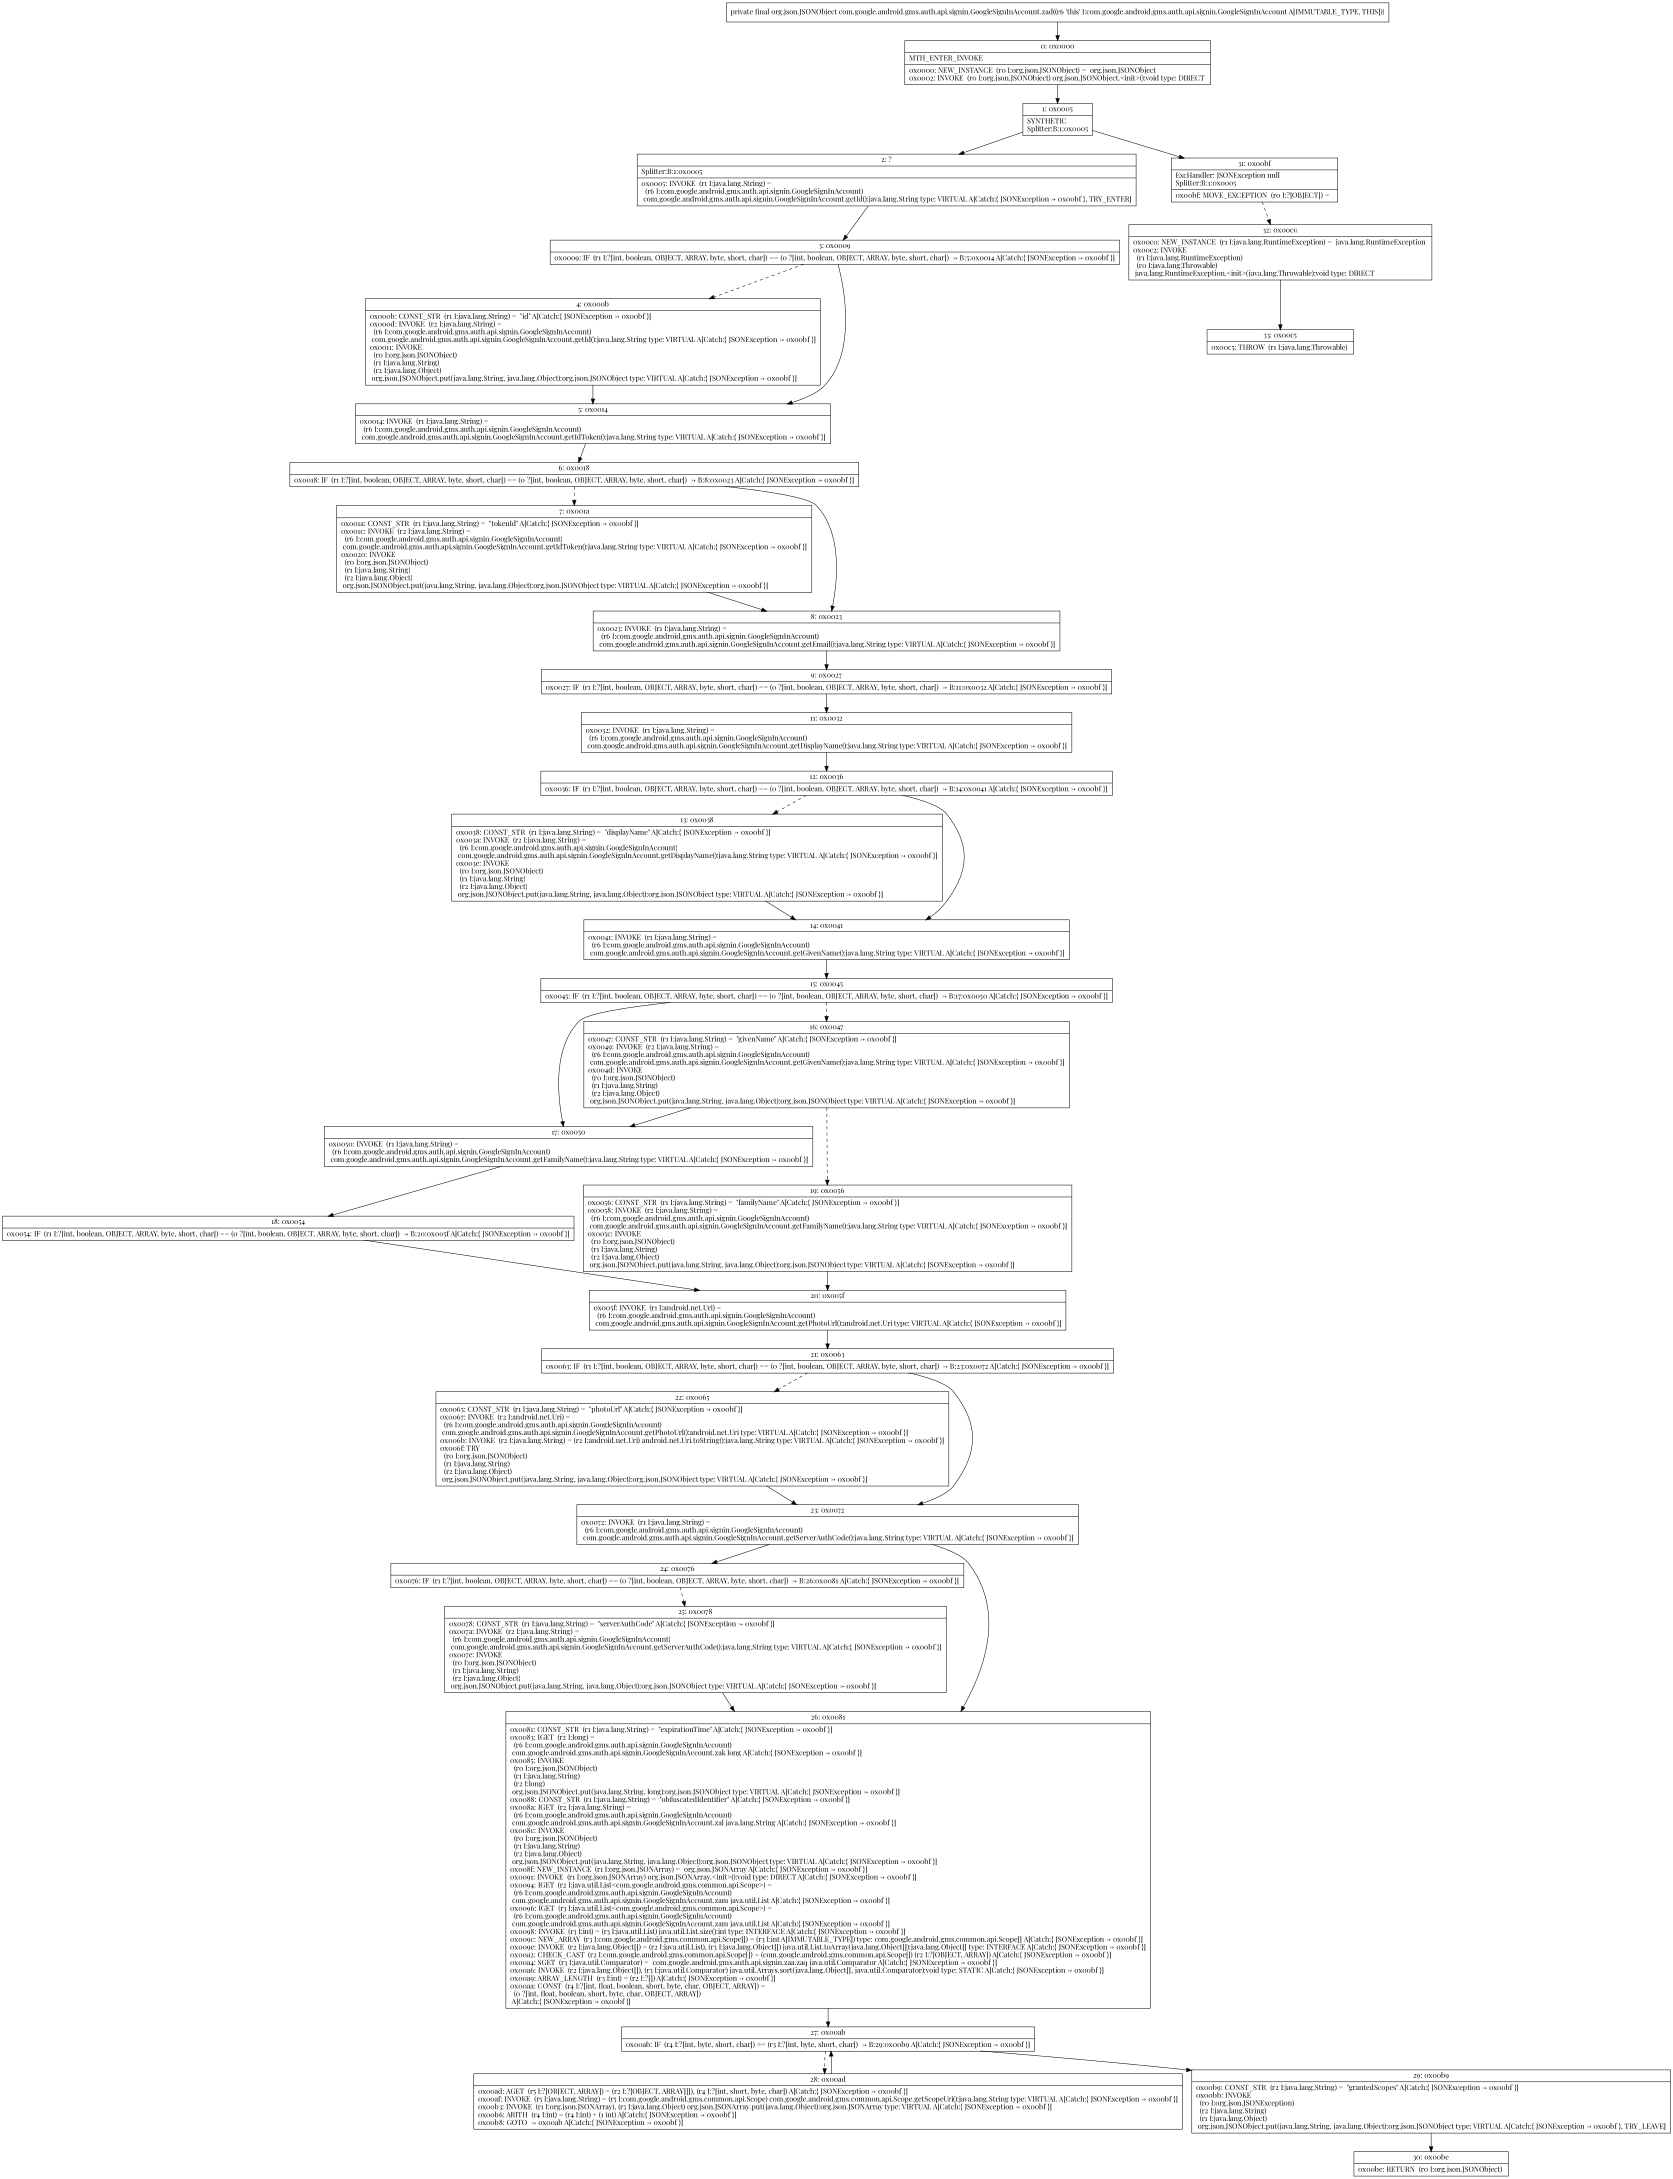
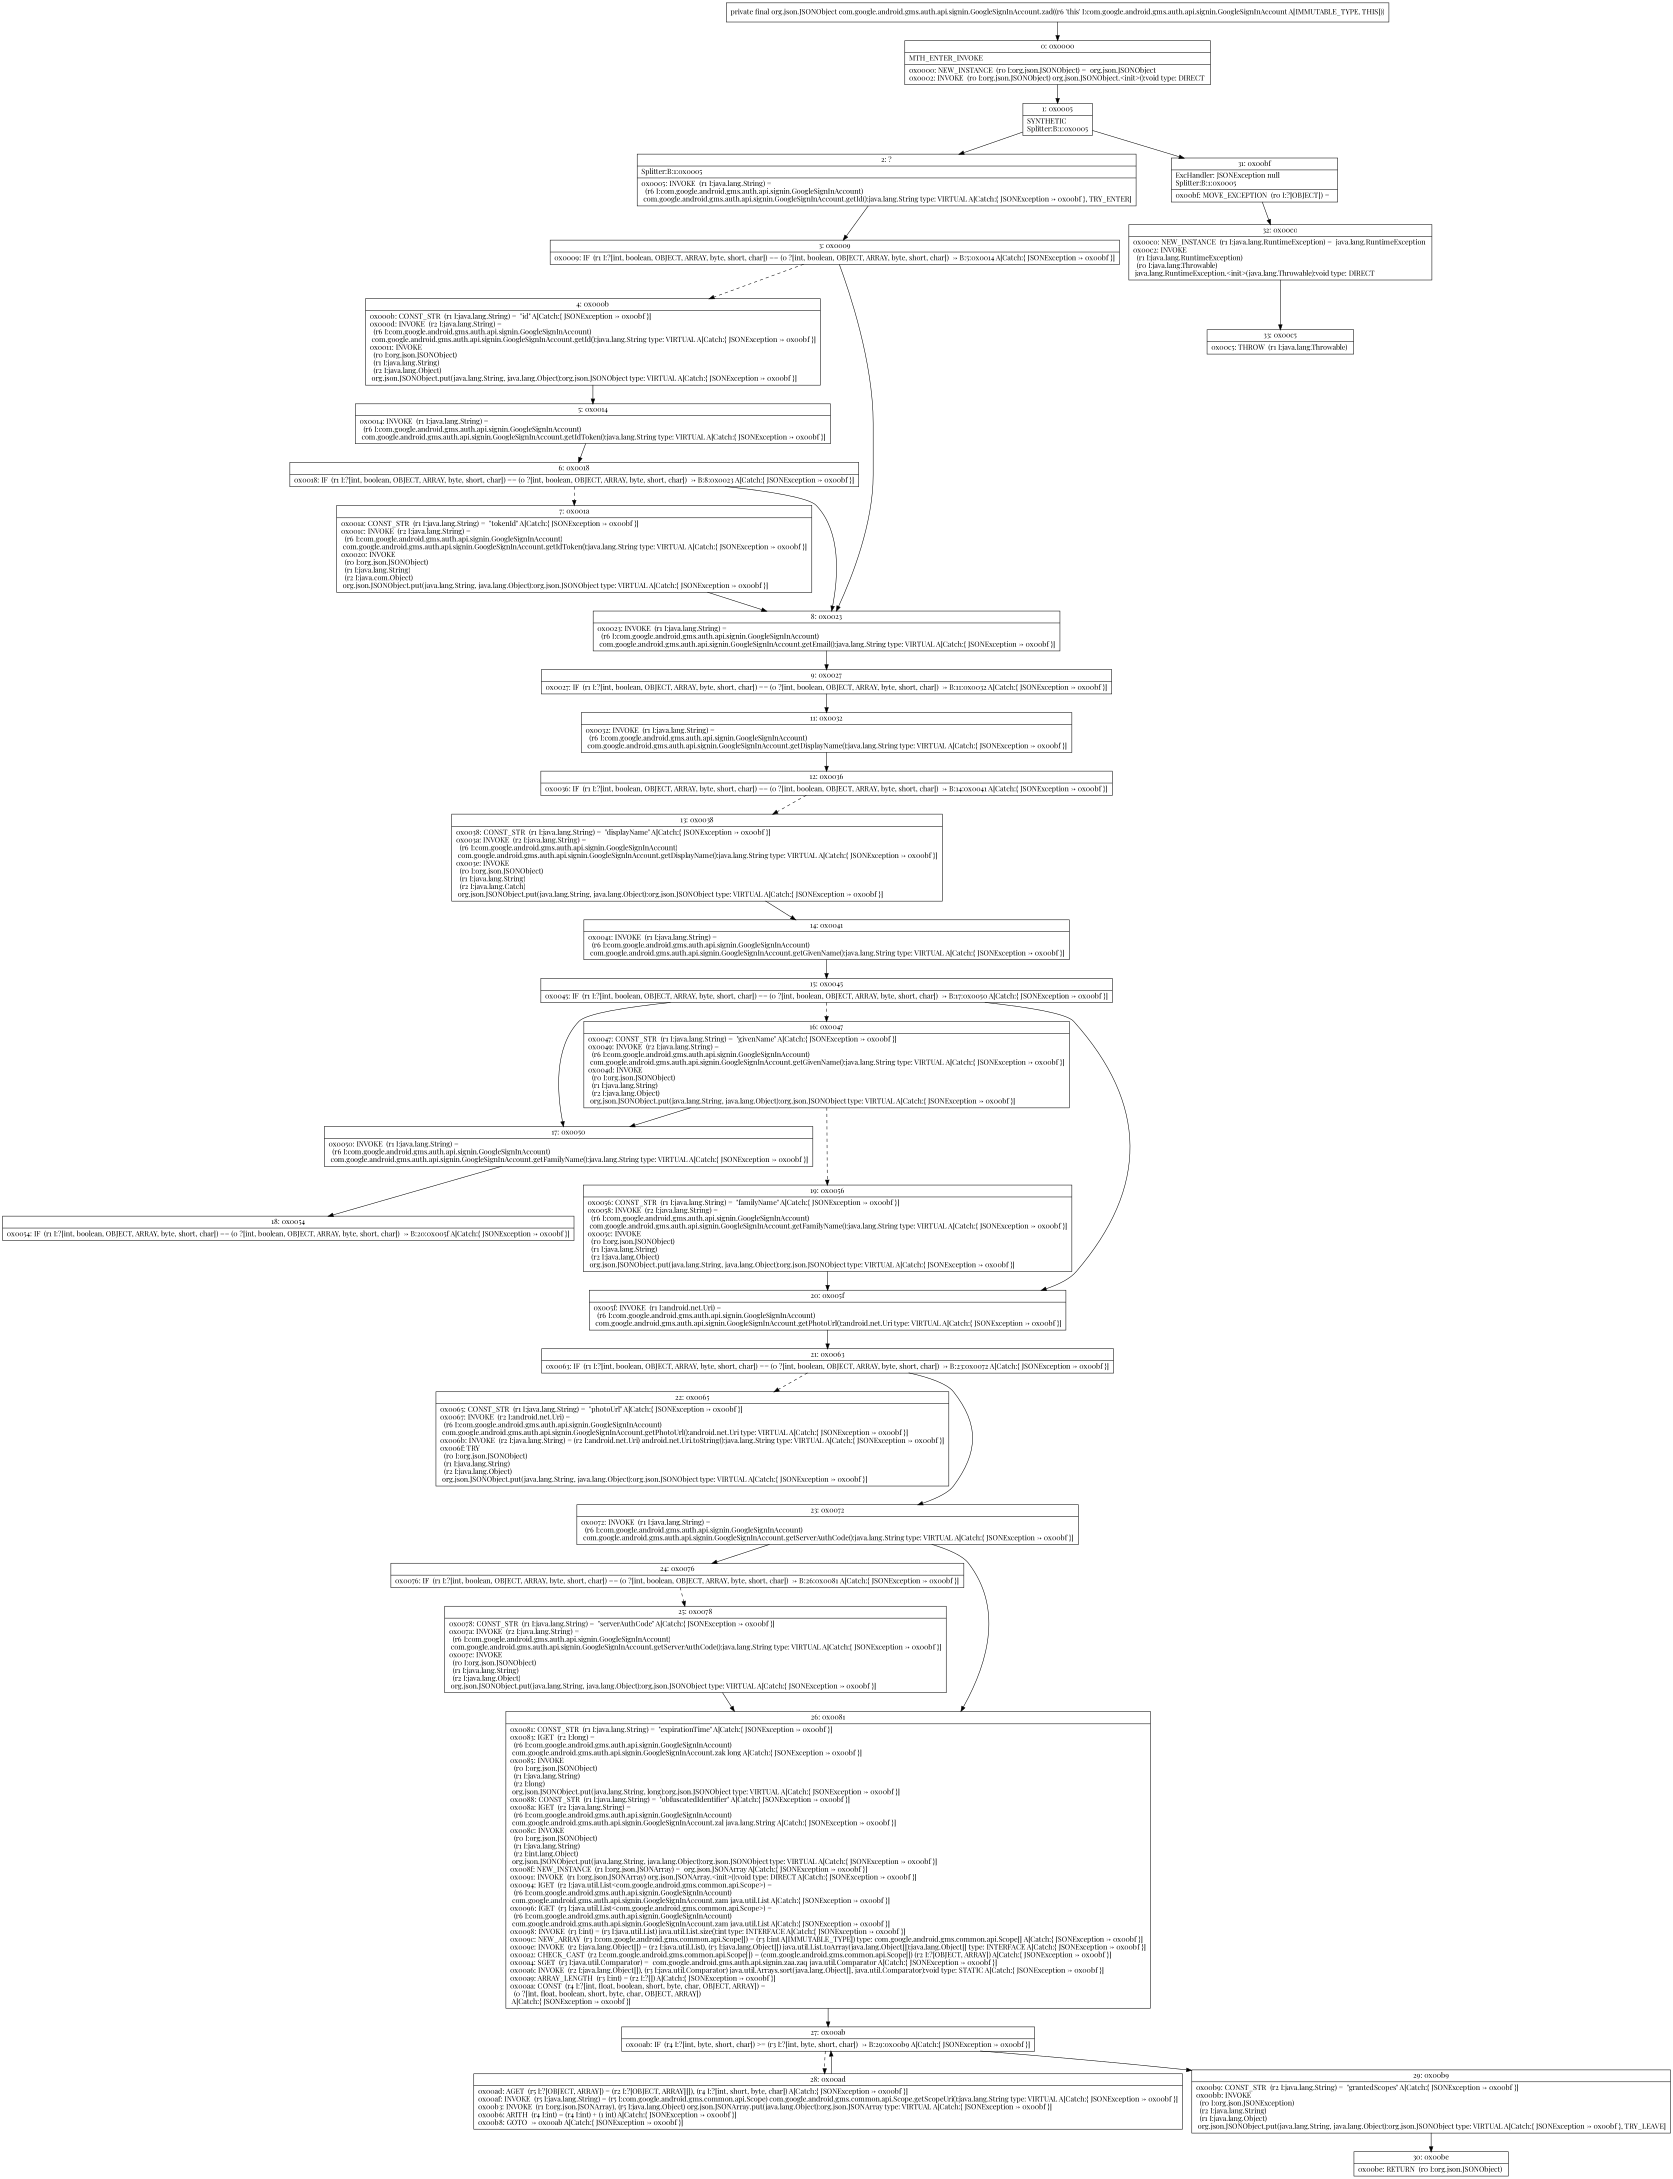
edge "31: 0x00bf" -> "32: 0x00c0": style dashed -> solid
edge "3: 0x0009" -> "5: 0x0014": now "3: 0x0009" -> "8: 0x0023"
node "7: 0x001a": text "(r2 I:java.lang.Object)" -> "(r2 I:java.com.Object)"
edge "12: 0x0036" -> "14: 0x0041": removed
node "13: 0x0038": text "(r2 I:java.lang.Object)" -> "(r2 I:java.lang.Catch)"
edge "18: 0x0054" -> "20: 0x005f": now "15: 0x0045" -> "20: 0x005f"
edge "22: 0x0065" -> "23: 0x0072": removed
node "26: 0x0081": text "(r2 I:java.lang.Object)" -> "(r2 I:int.lang.Object)"
